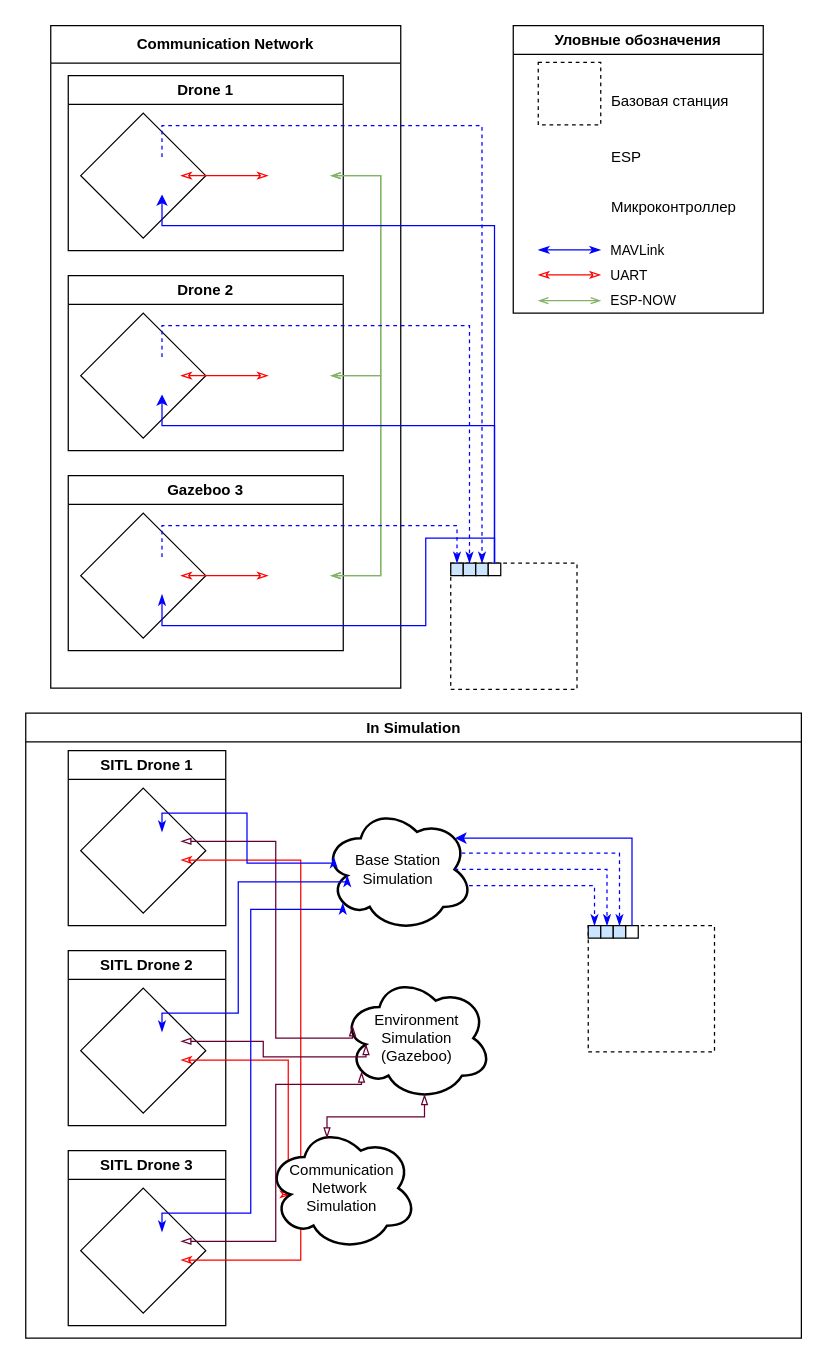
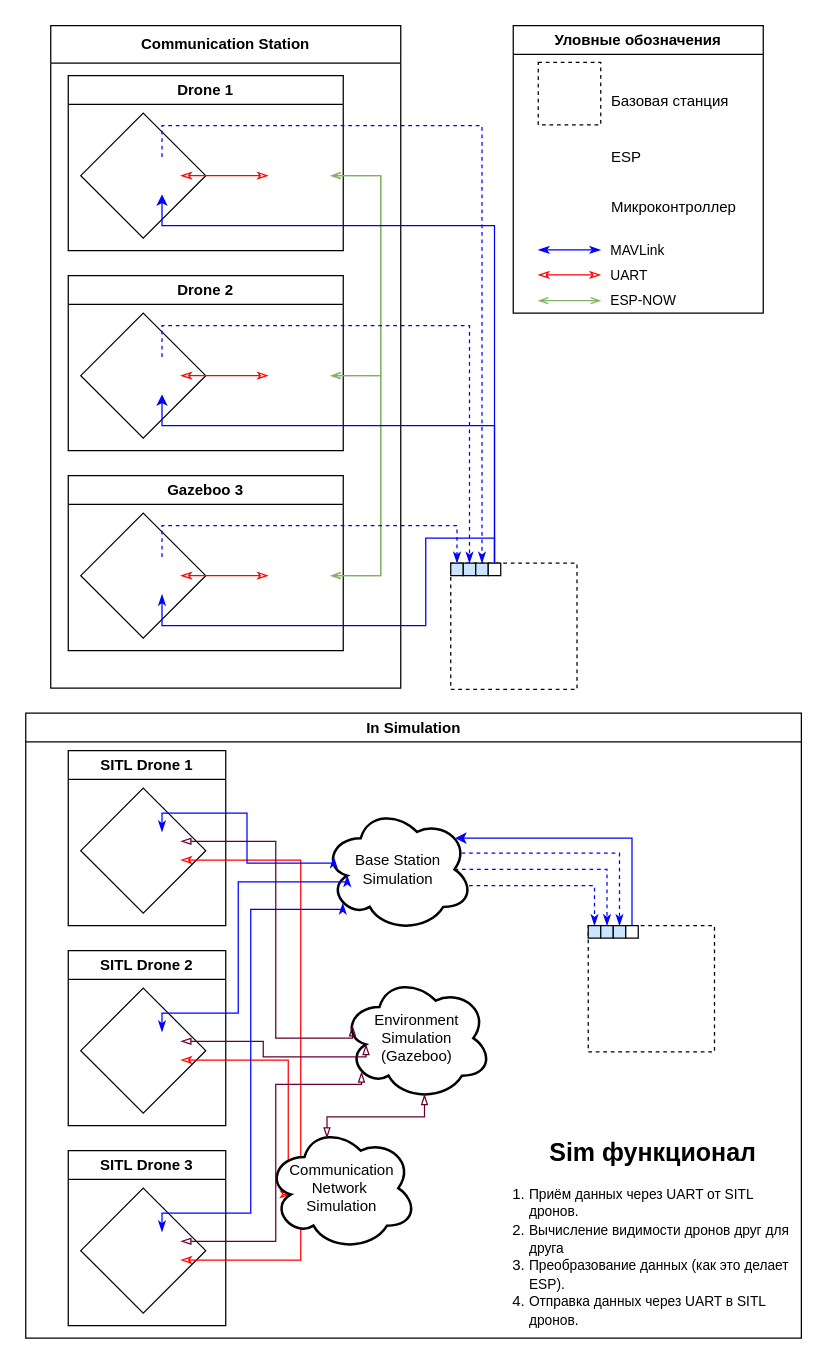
node "Communication Network": label "Communication Network" -> "Communication Station"
node "Sim функционал Приём данных через UART от SITL дронов. Вычисление видимости дронов друг для друга Преобразование данных (как это делает ESP). Отправка данных через UART в SITL дронов.": added
